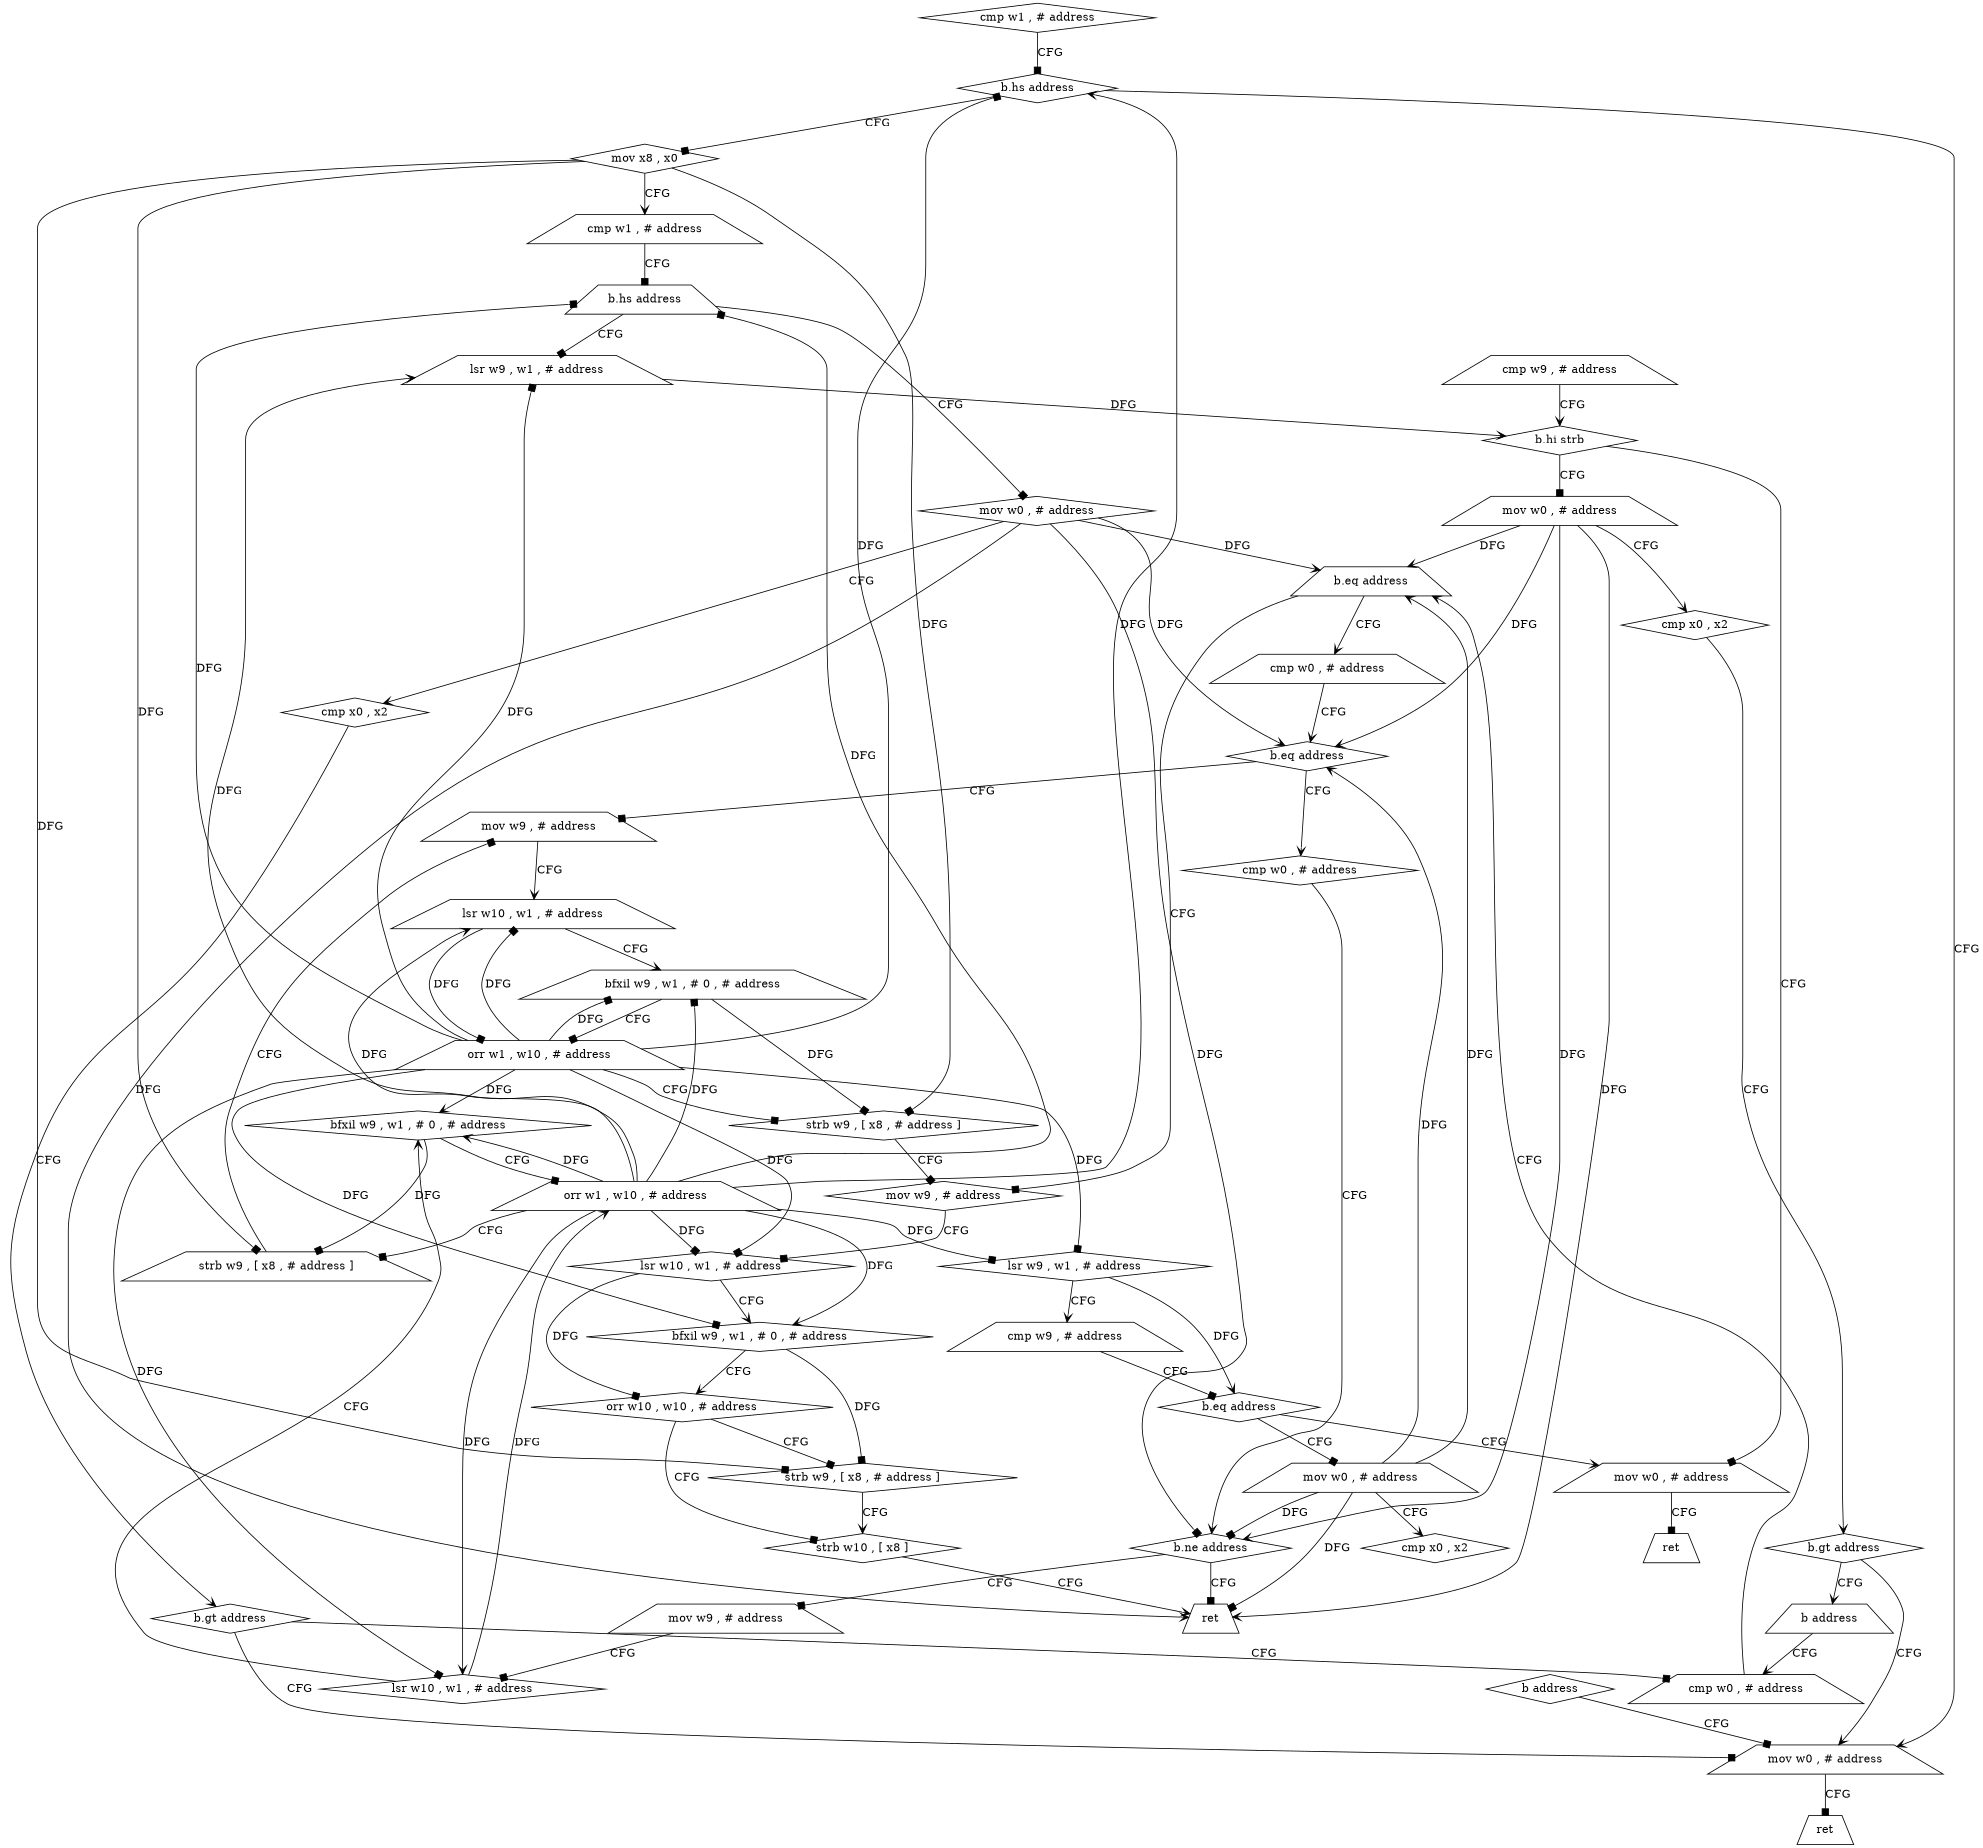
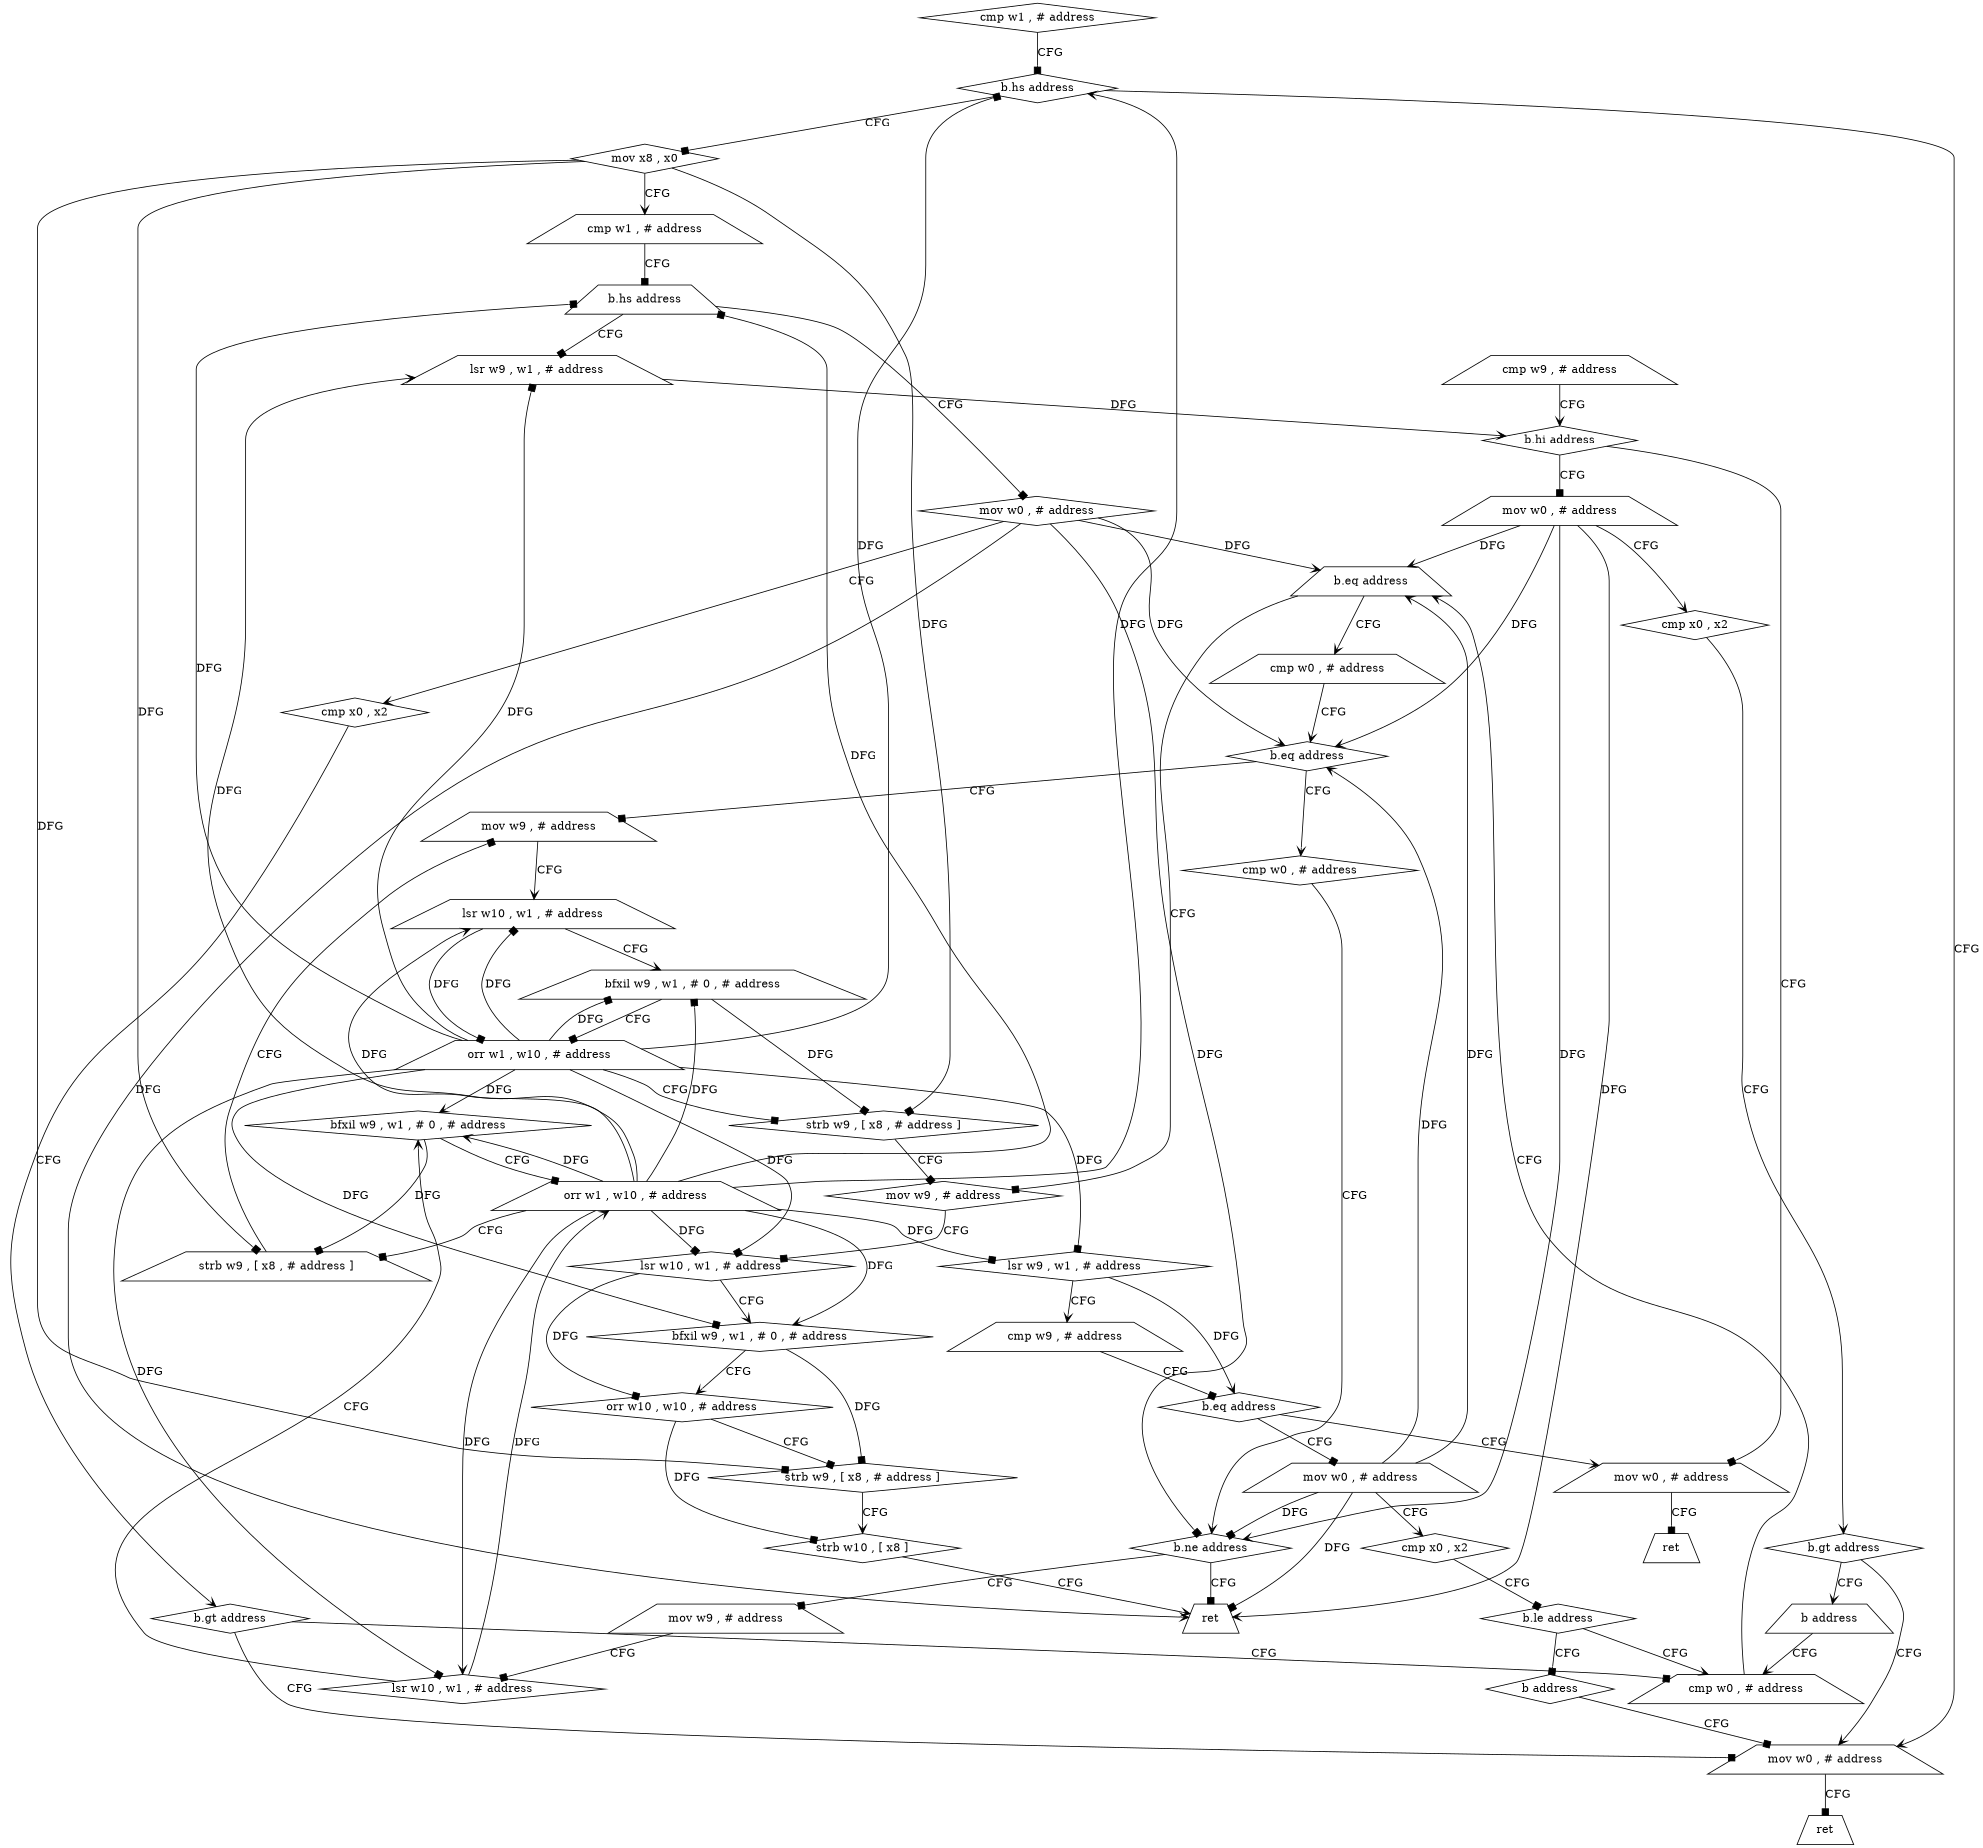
node "b.hi strb": label "b.hi strb" -> "b.hi address"
edge "orr w10 , w10 , # address" -> "strb w10 , [ x8 ]": label "CFG" -> "DFG"
node "b.le address": added
